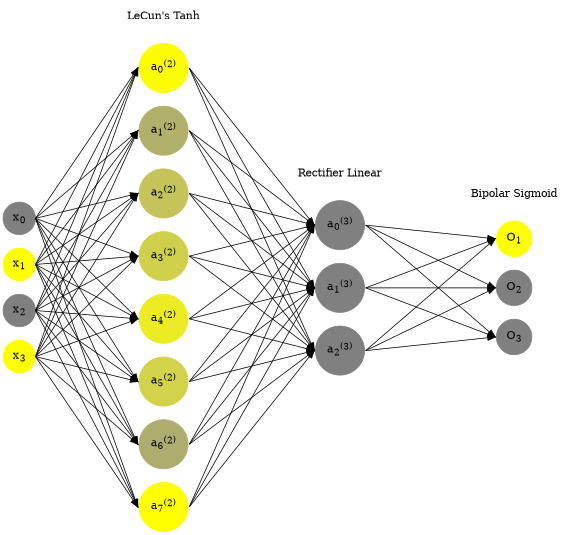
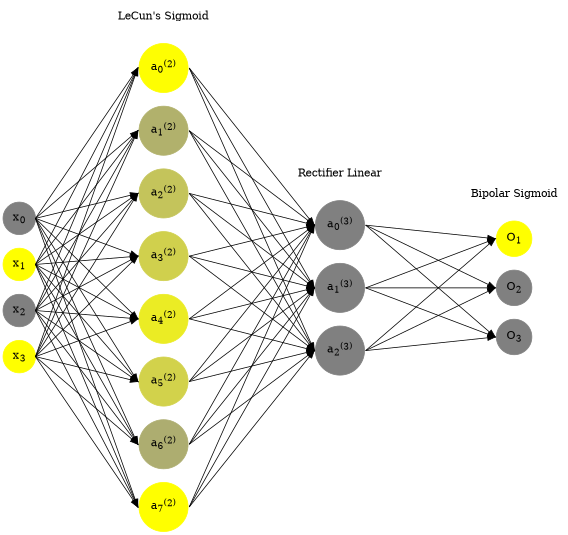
node "LeCun's Tanh": label "LeCun's Tanh" -> "LeCun's Sigmoid"
